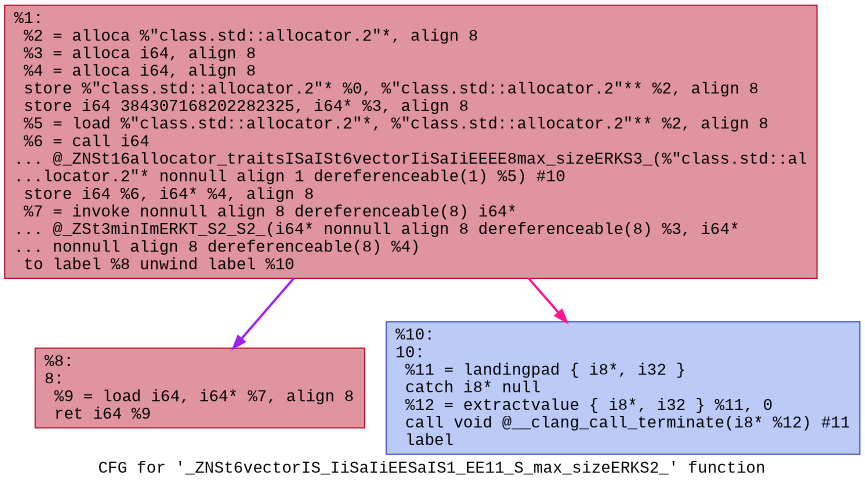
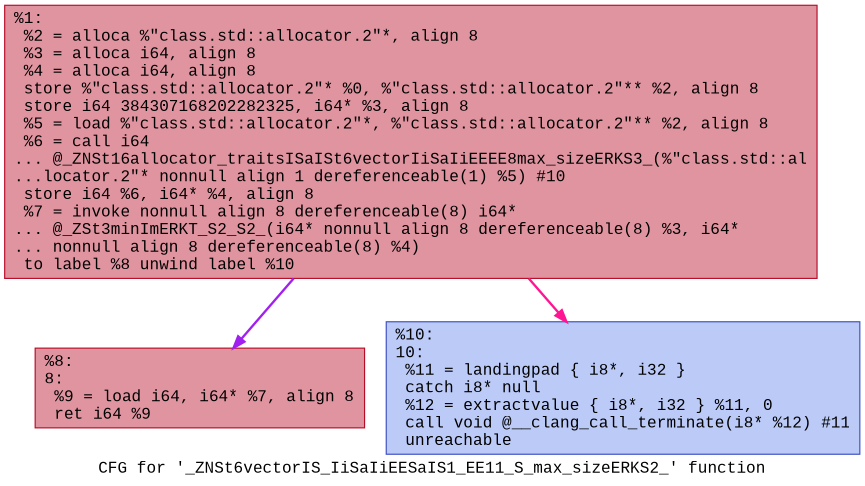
node "%10:": text "label" -> "unreachable"
